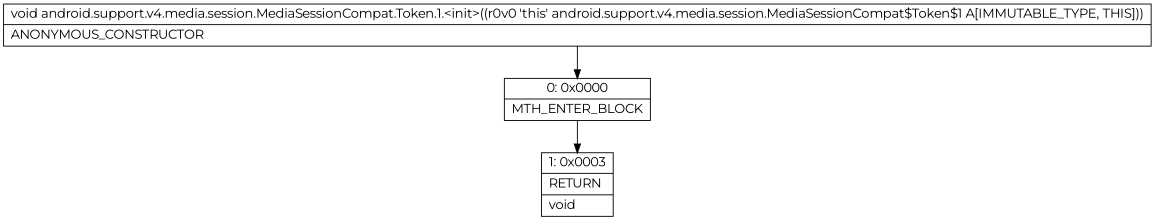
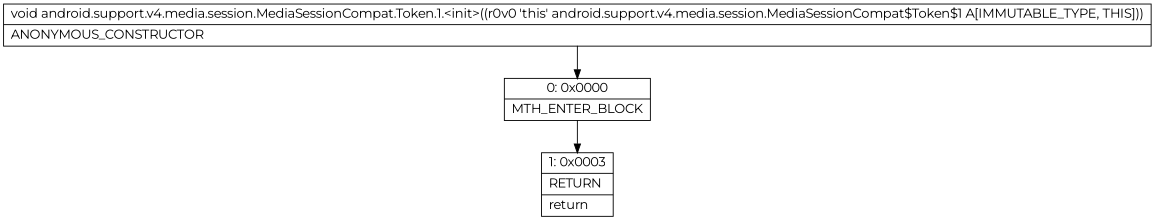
node "1: 0x0003": text "void" -> "return"
